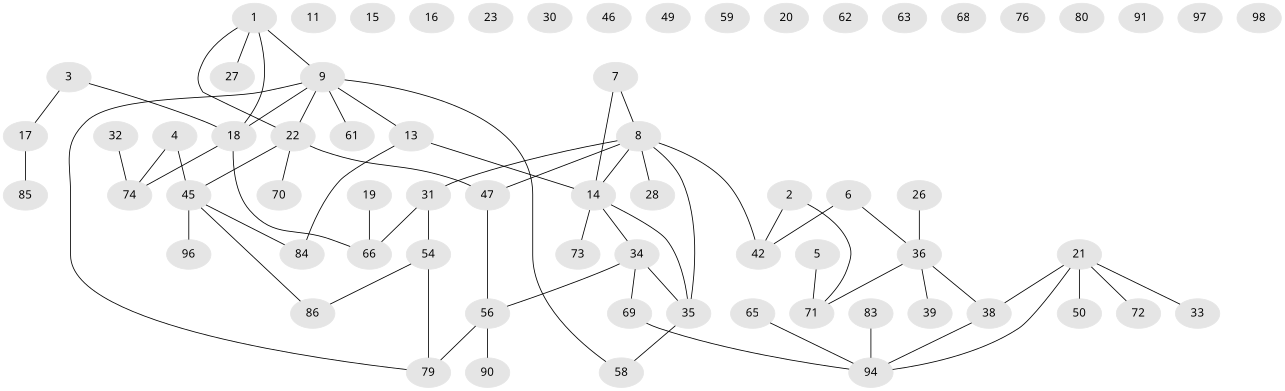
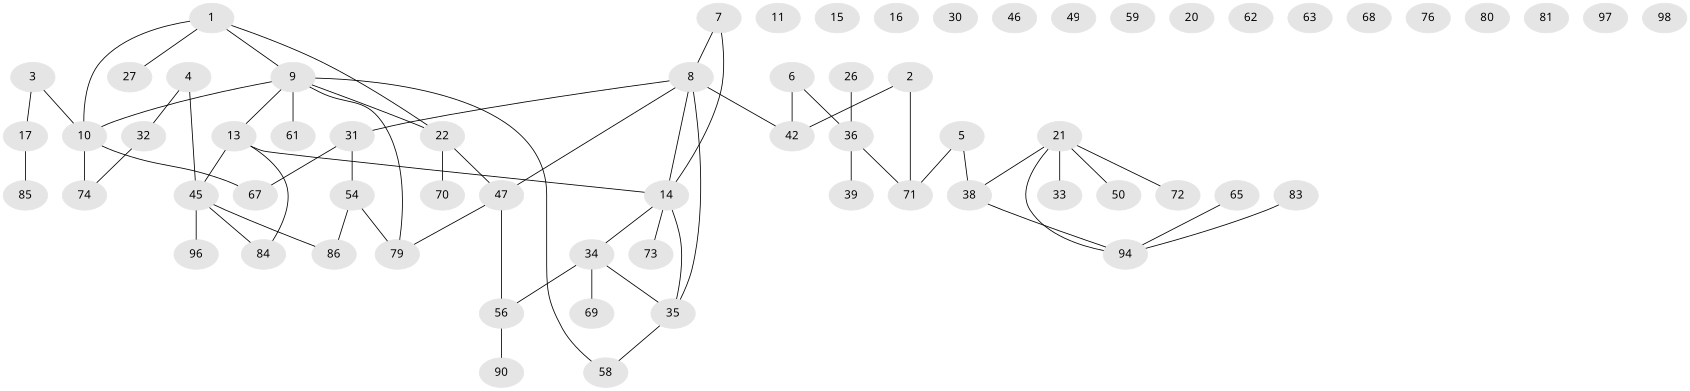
node "23": removed
node "91": label "91" -> "81"
node "18": label "18" -> "10"
edge "4" -- "74": now "4" -- "32"
edge "22" -- "45": now "13" -- "45"
node "19": removed
node "28": removed
node "66": label "66" -> "67"
edge "36" -- "38": now "5" -- "38"
edge "56" -- "79": now "47" -- "79"
edge "69" -- "94": removed
